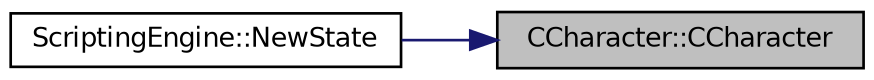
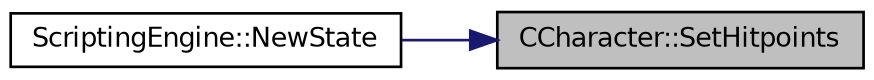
node "CCharacter::CCharacter": label "CCharacter::CCharacter" -> "CCharacter::SetHitpoints"
